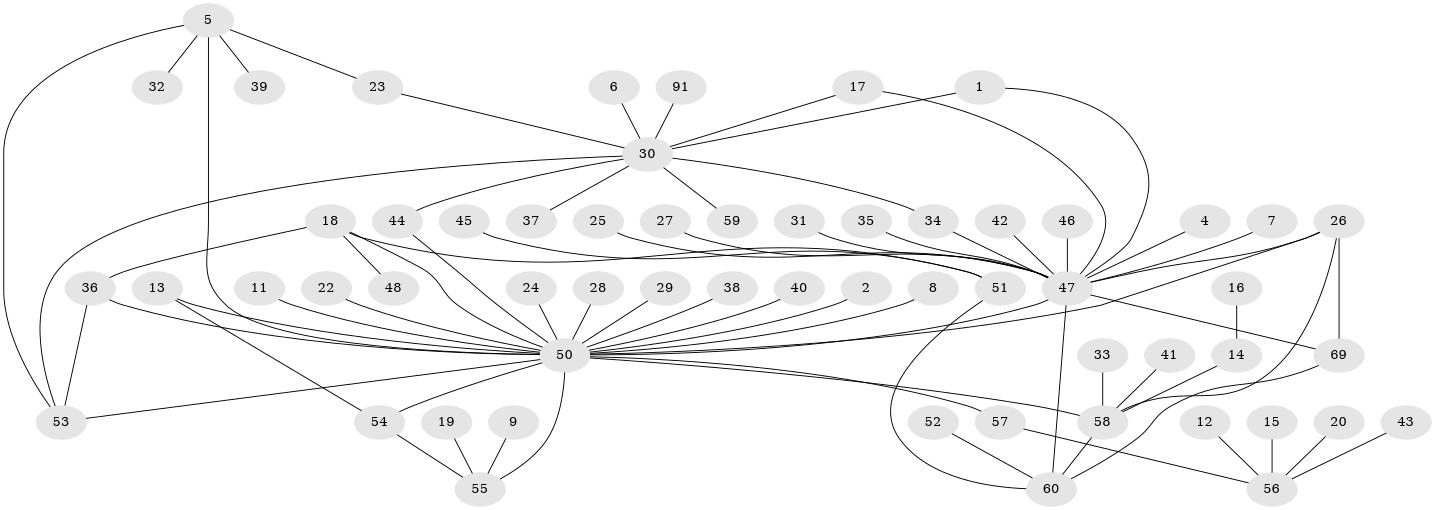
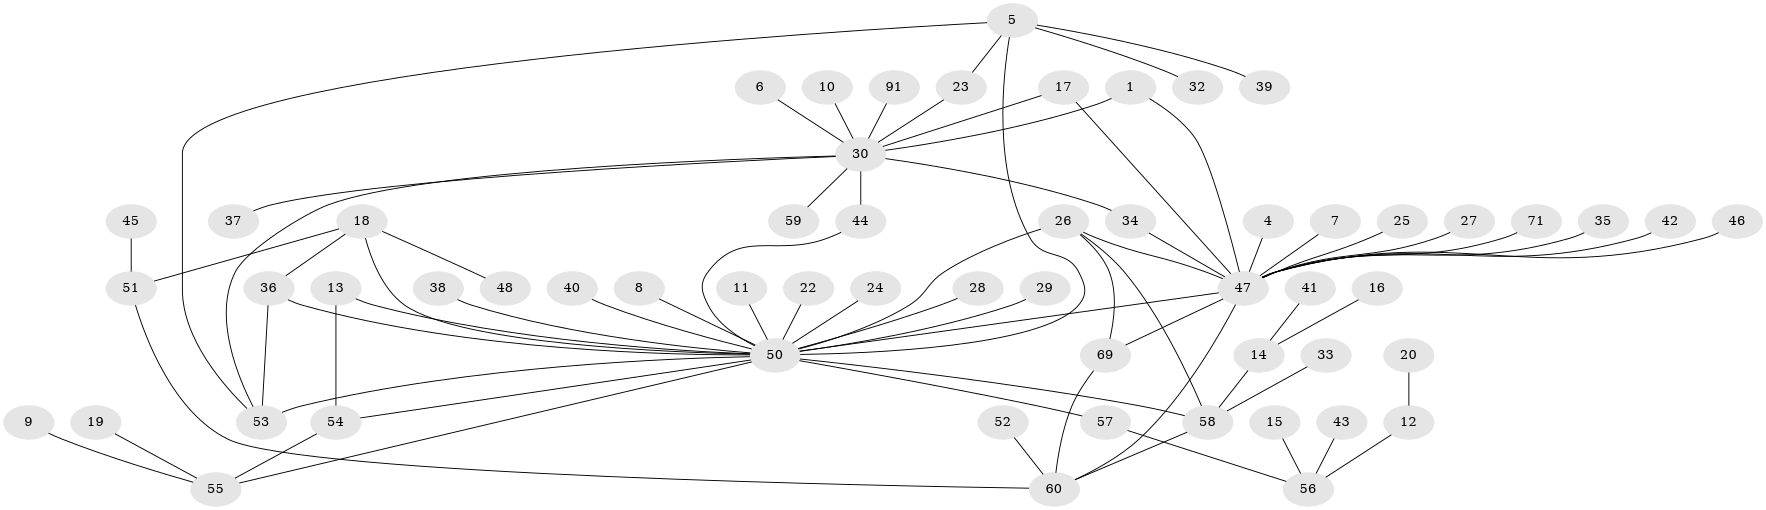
node "10": added
node "31": label "31" -> "71"
node "2": removed
edge "41" -- "58": now "41" -- "14"
edge "20" -- "56": now "20" -- "12"
